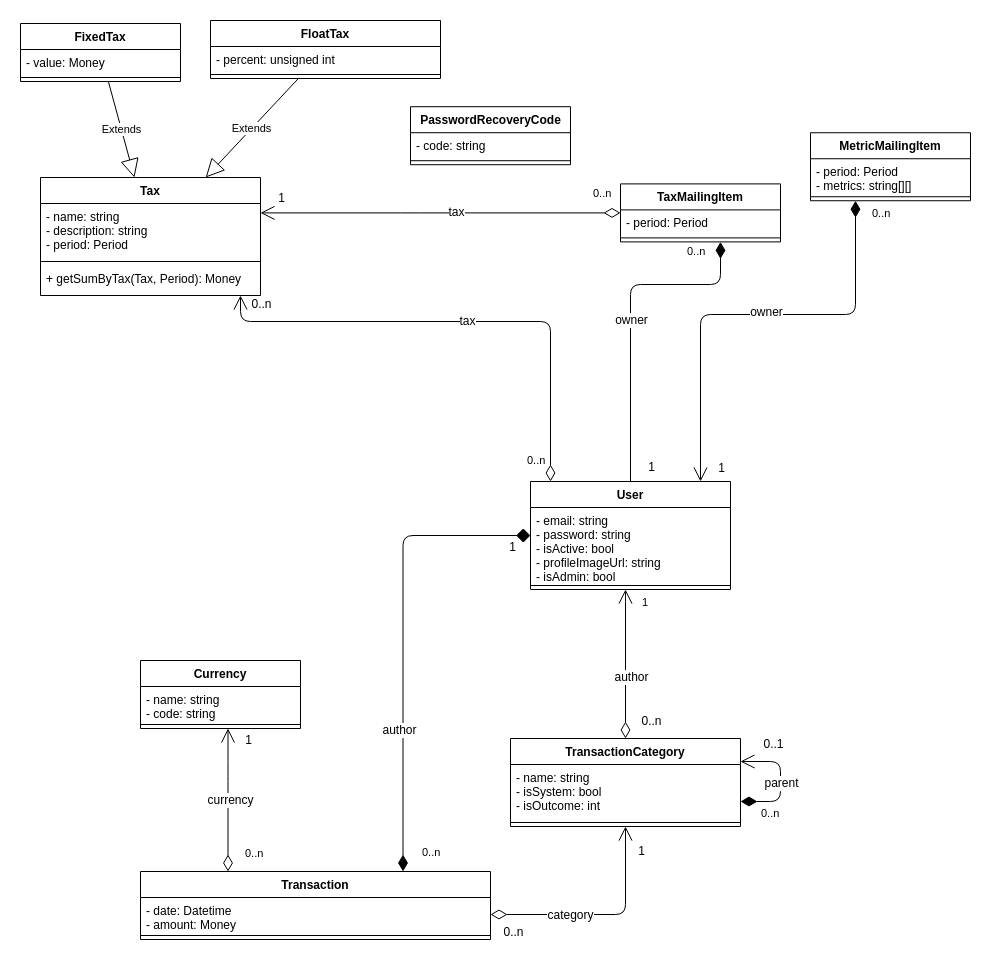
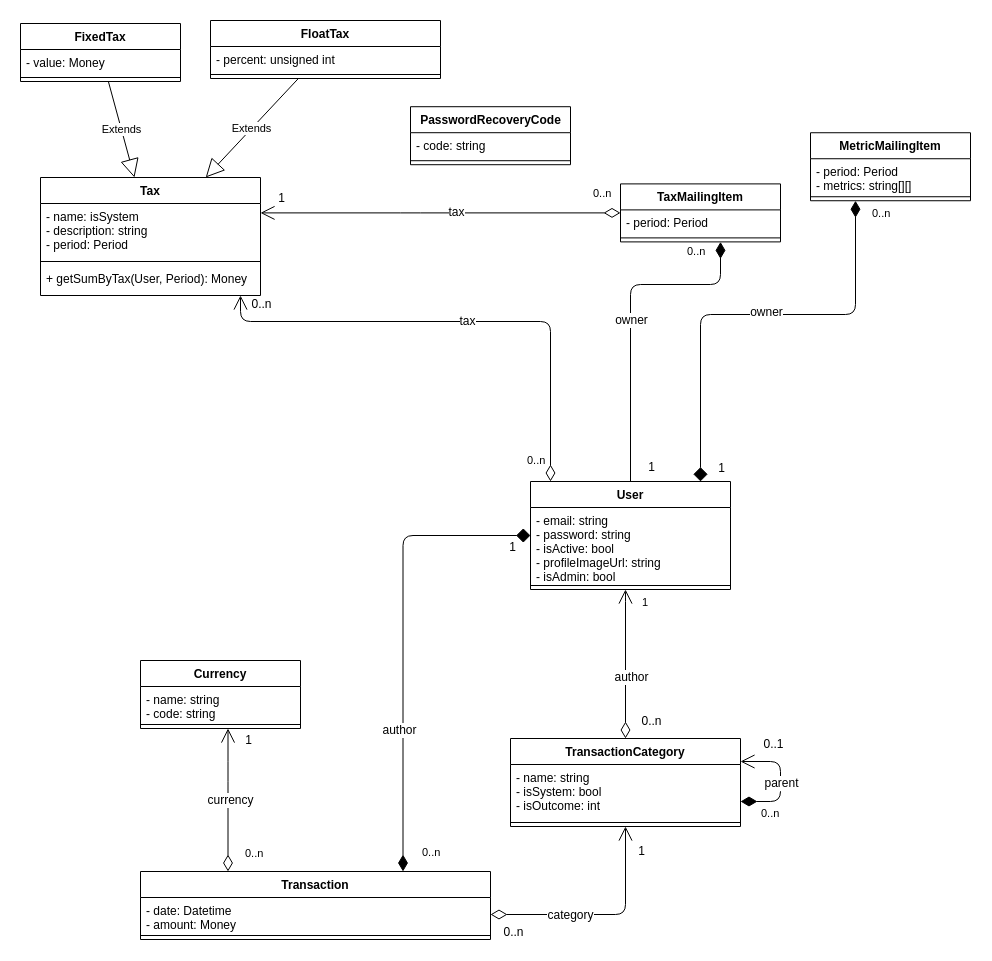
node "- name: string - description: string - period: Period": label "- name: string - description: string - period: Period" -> "- name: isSystem - description: string - period: Period"
node "+ getSumByTax(Tax, Period): Money": label "+ getSumByTax(Tax, Period): Money" -> "+ getSumByTax(User, Period): Money"
edge "MetricMailingItem" -- "User": arrowhead open -> diamond
